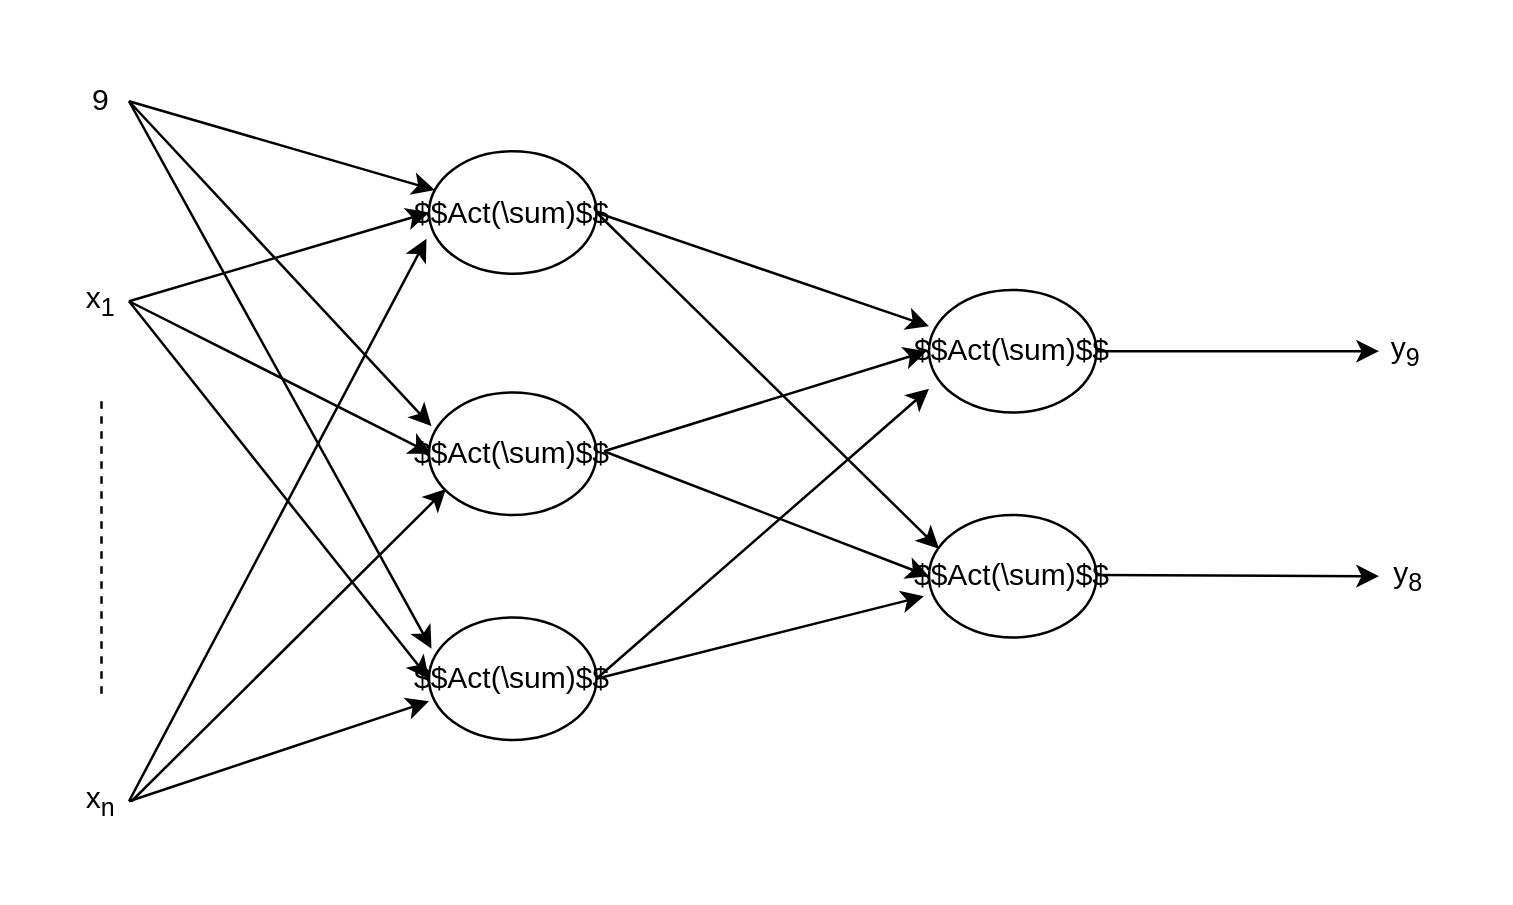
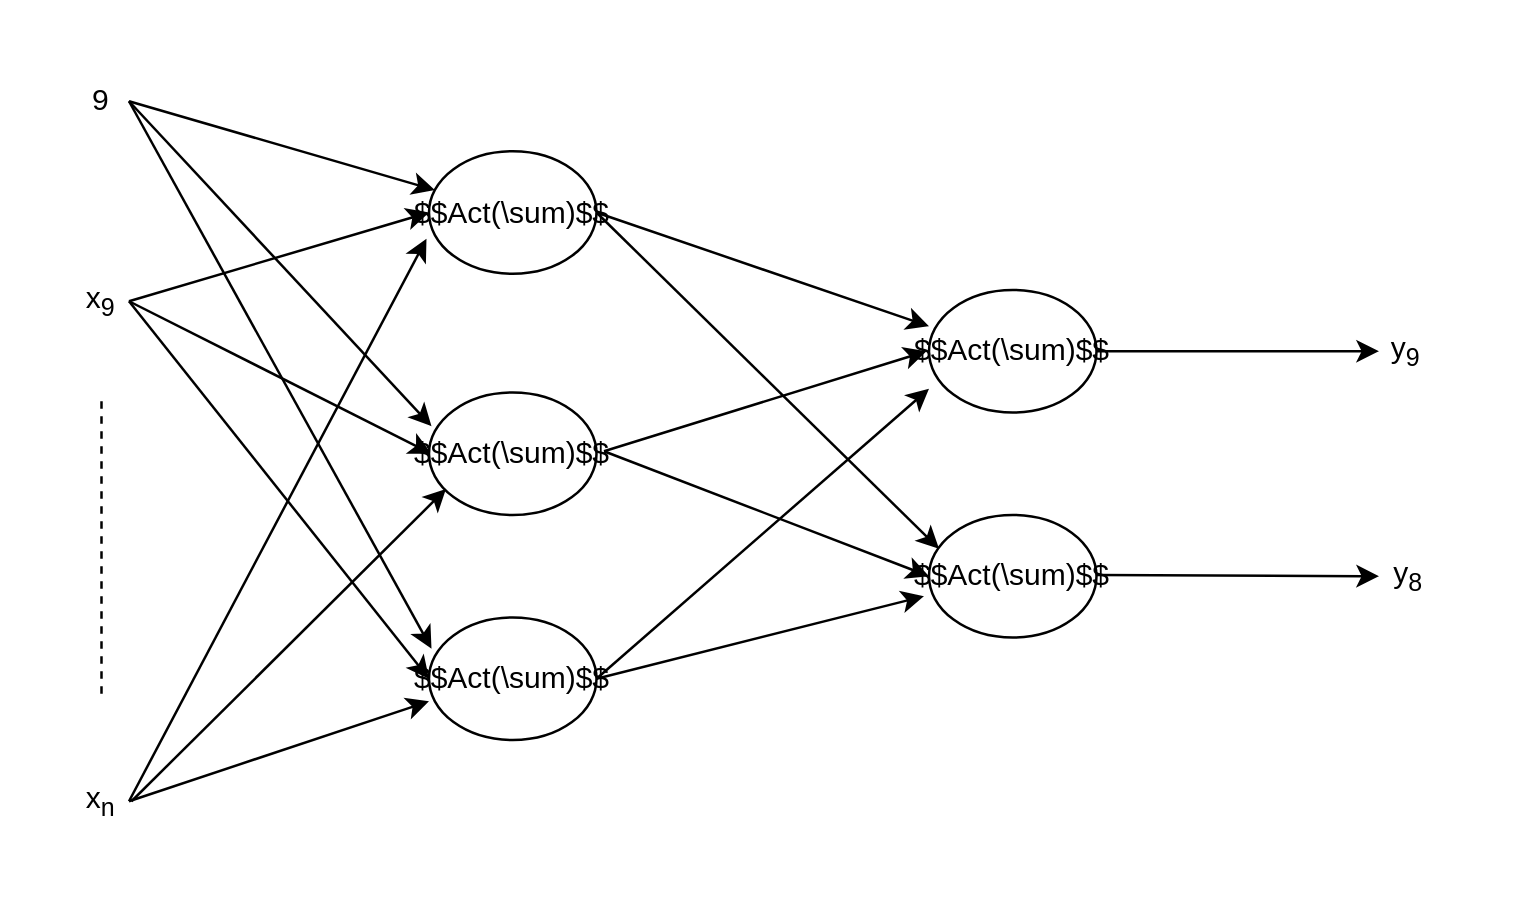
node "x1": label "x1" -> "x9"
